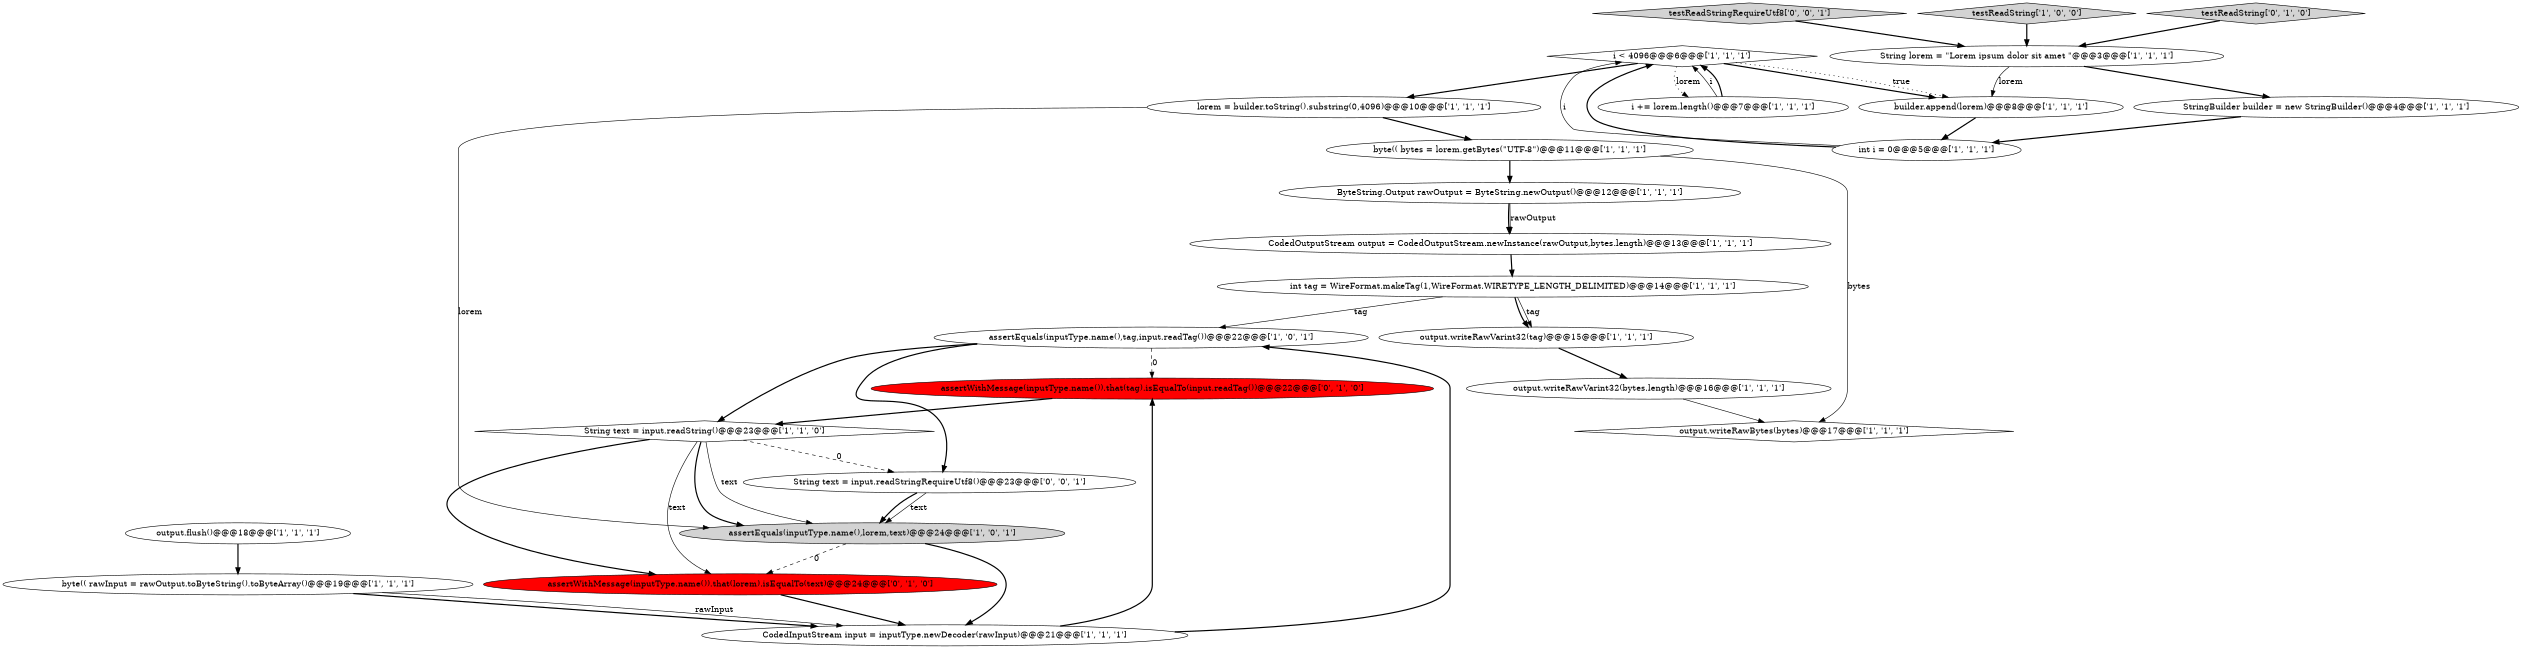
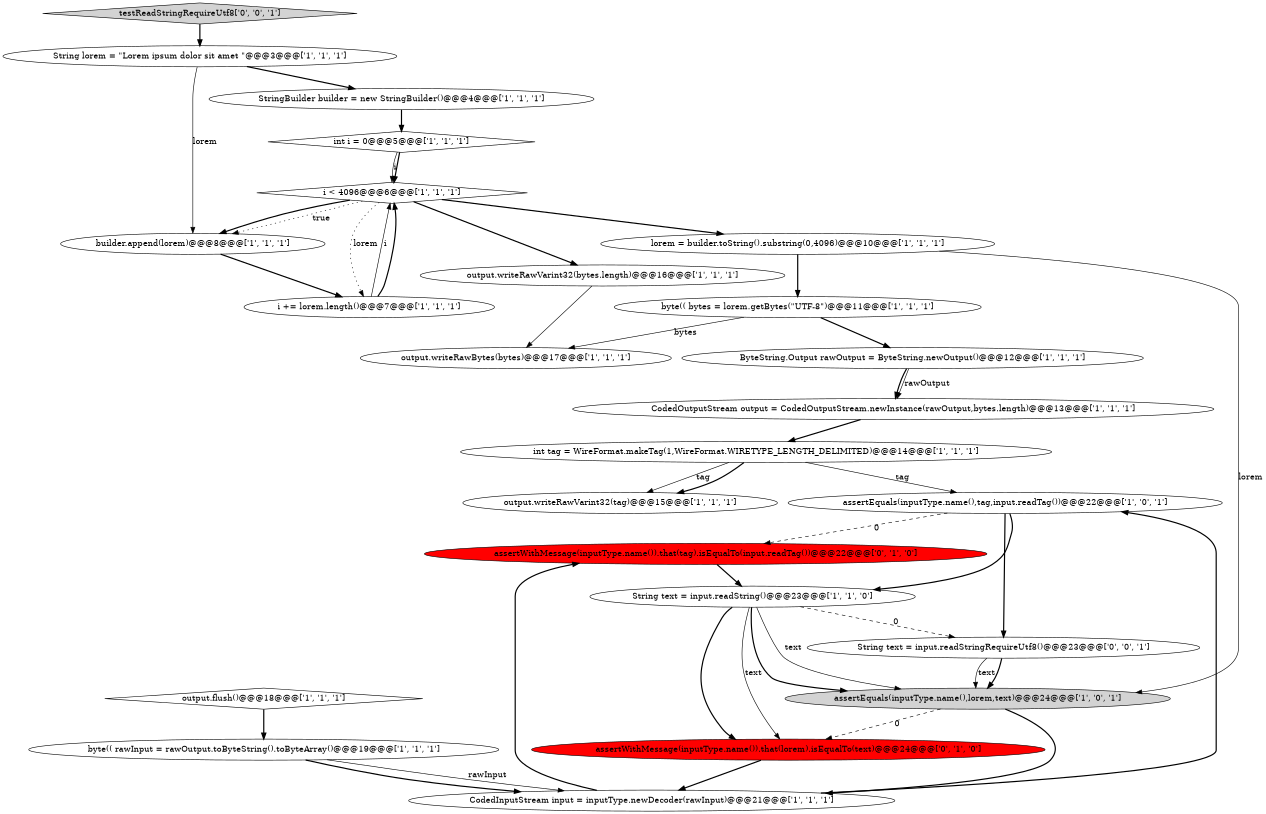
node "testReadString['1', '0', '0']": removed
node "testReadString['0', '1', '0']": removed
edge "builder.append(lorem)@@@8@@@['1', '1', '1']" -> "int i = 0@@@5@@@['1', '1', '1']": now "builder.append(lorem)@@@8@@@['1', '1', '1']" -> "i += lorem.length()@@@7@@@['1', '1', '1']"
node "int i = 0@@@5@@@['1', '1', '1']": shape ellipse -> diamond
edge "output.writeRawVarint32(tag)@@@15@@@['1', '1', '1']" -> "output.writeRawVarint32(bytes.length)@@@16@@@['1', '1', '1']": now "i < 4096@@@6@@@['1', '1', '1']" -> "output.writeRawVarint32(bytes.length)@@@16@@@['1', '1', '1']"
node "String text = input.readString()@@@23@@@['1', '1', '0']": shape diamond -> ellipse
node "output.writeRawBytes(bytes)@@@17@@@['1', '1', '1']": shape diamond -> ellipse
node "output.flush()@@@18@@@['1', '1', '1']": shape ellipse -> diamond
